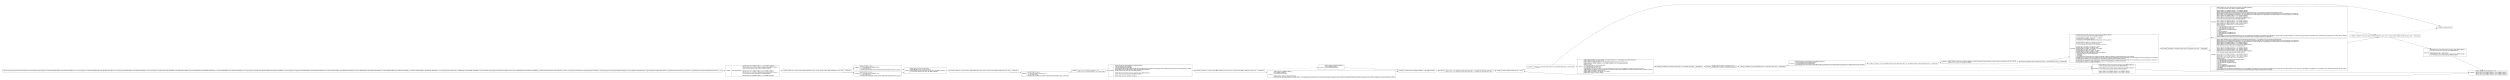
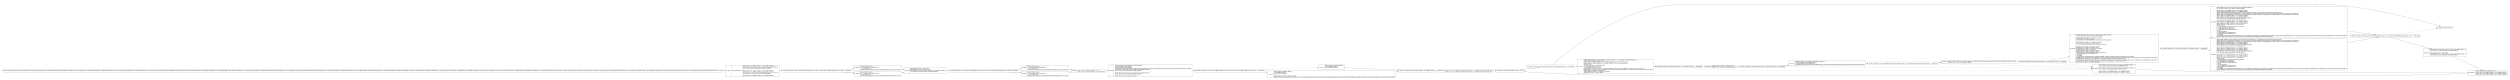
node "6: 0x001d": added
